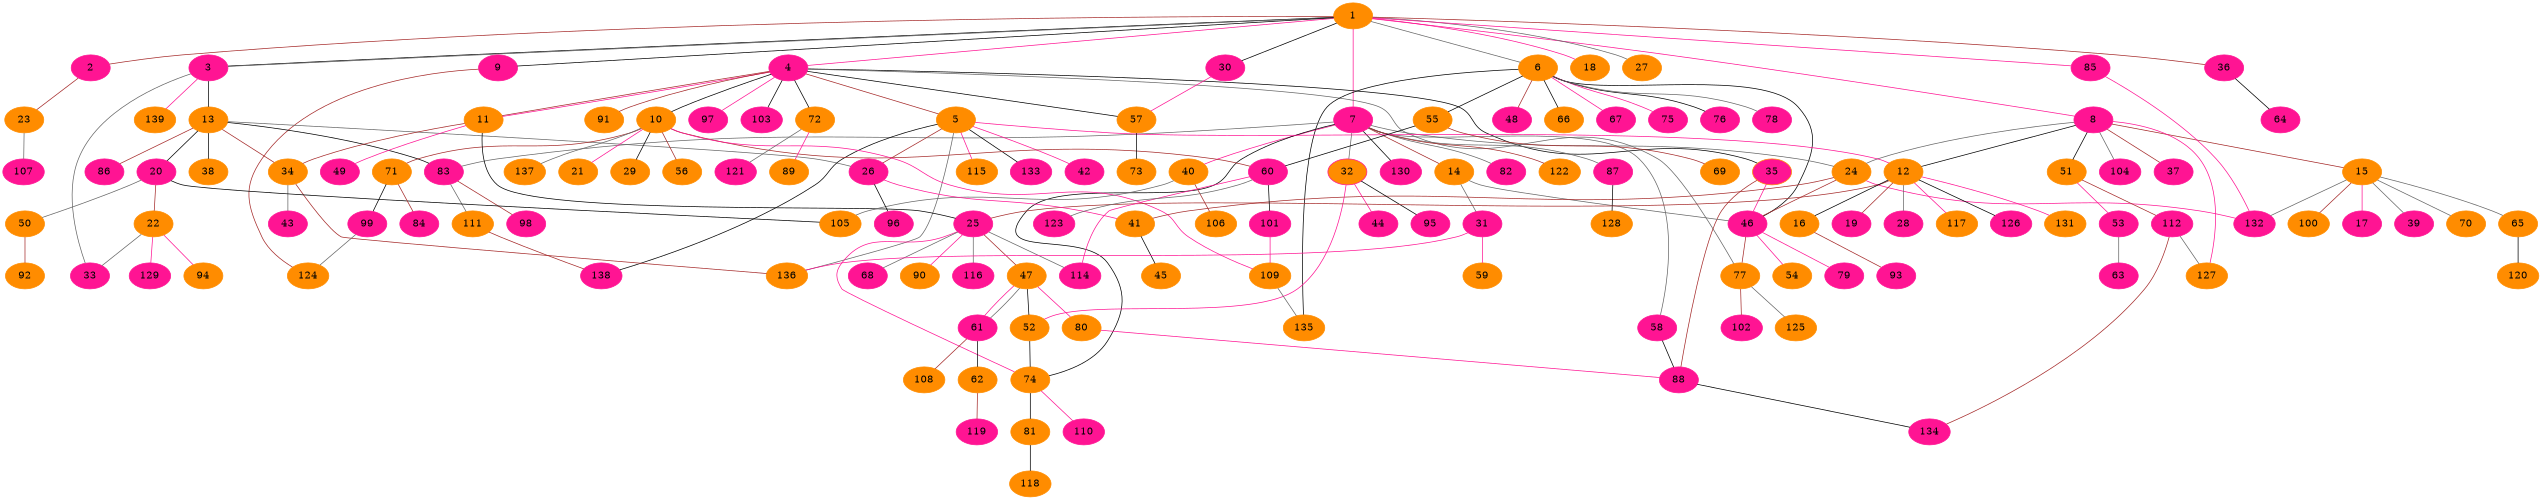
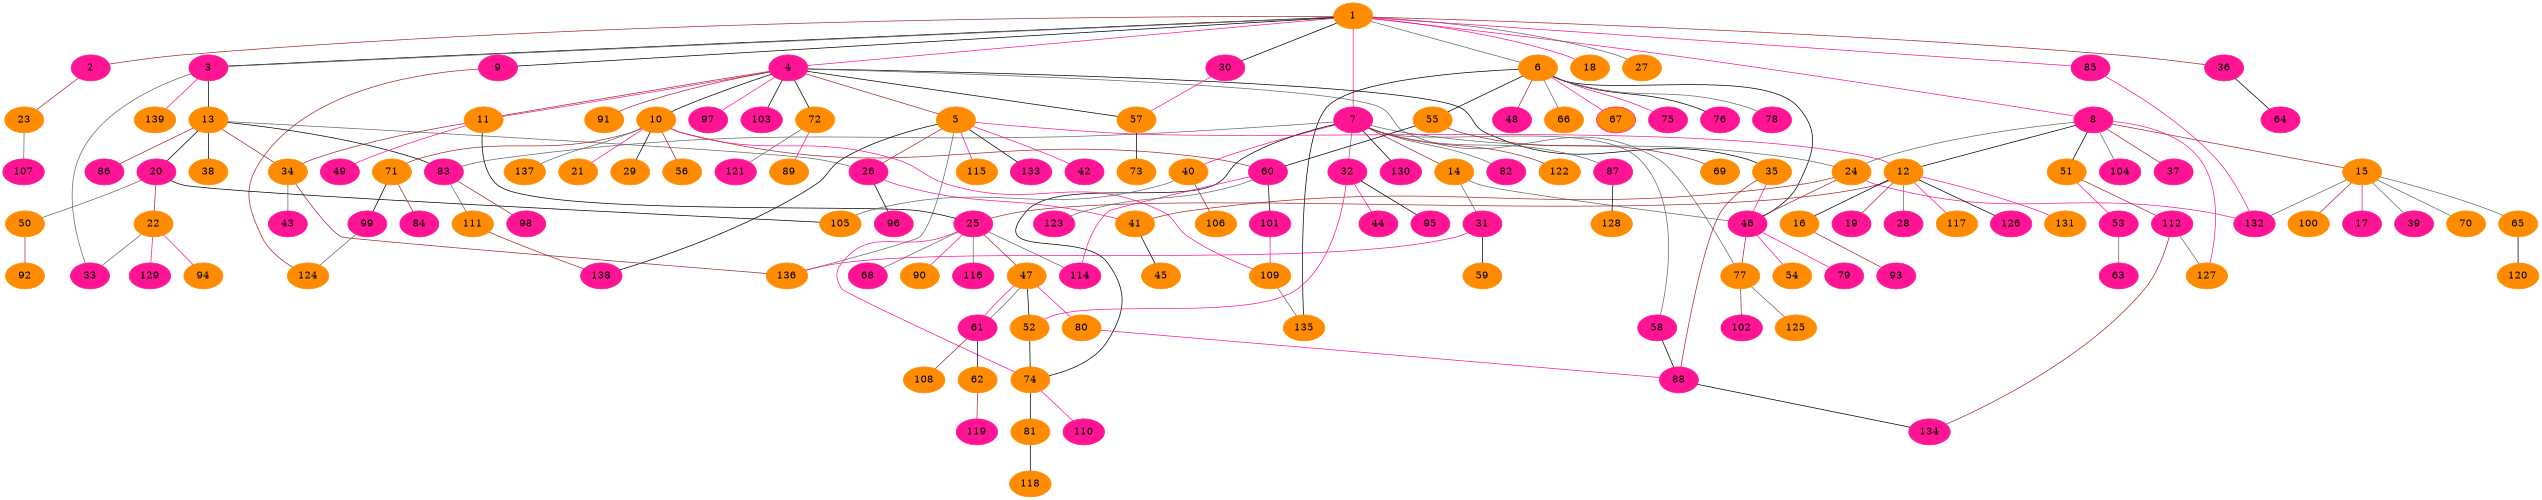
edge "6" -- "66": color black -> gray40
node "67": fillcolor deeppink -> darkorange
node "32": fillcolor darkorange -> deeppink
node "35": fillcolor deeppink -> darkorange
edge "31" -- "59": color deeppink -> black
